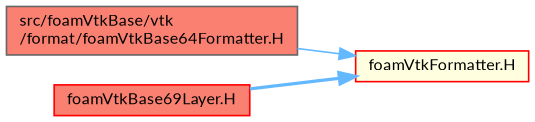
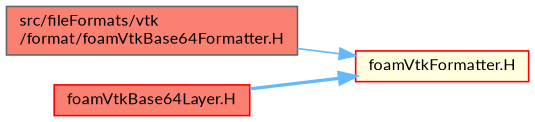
node "src/foamVtkBase/vtk /format/foamVtkBase64Formatter.H": label "src/foamVtkBase/vtk /format/foamVtkBase64Formatter.H" -> "src/fileFormats/vtk /format/foamVtkBase64Formatter.H"
node "foamVtkBase69Layer.H": label "foamVtkBase69Layer.H" -> "foamVtkBase64Layer.H"
